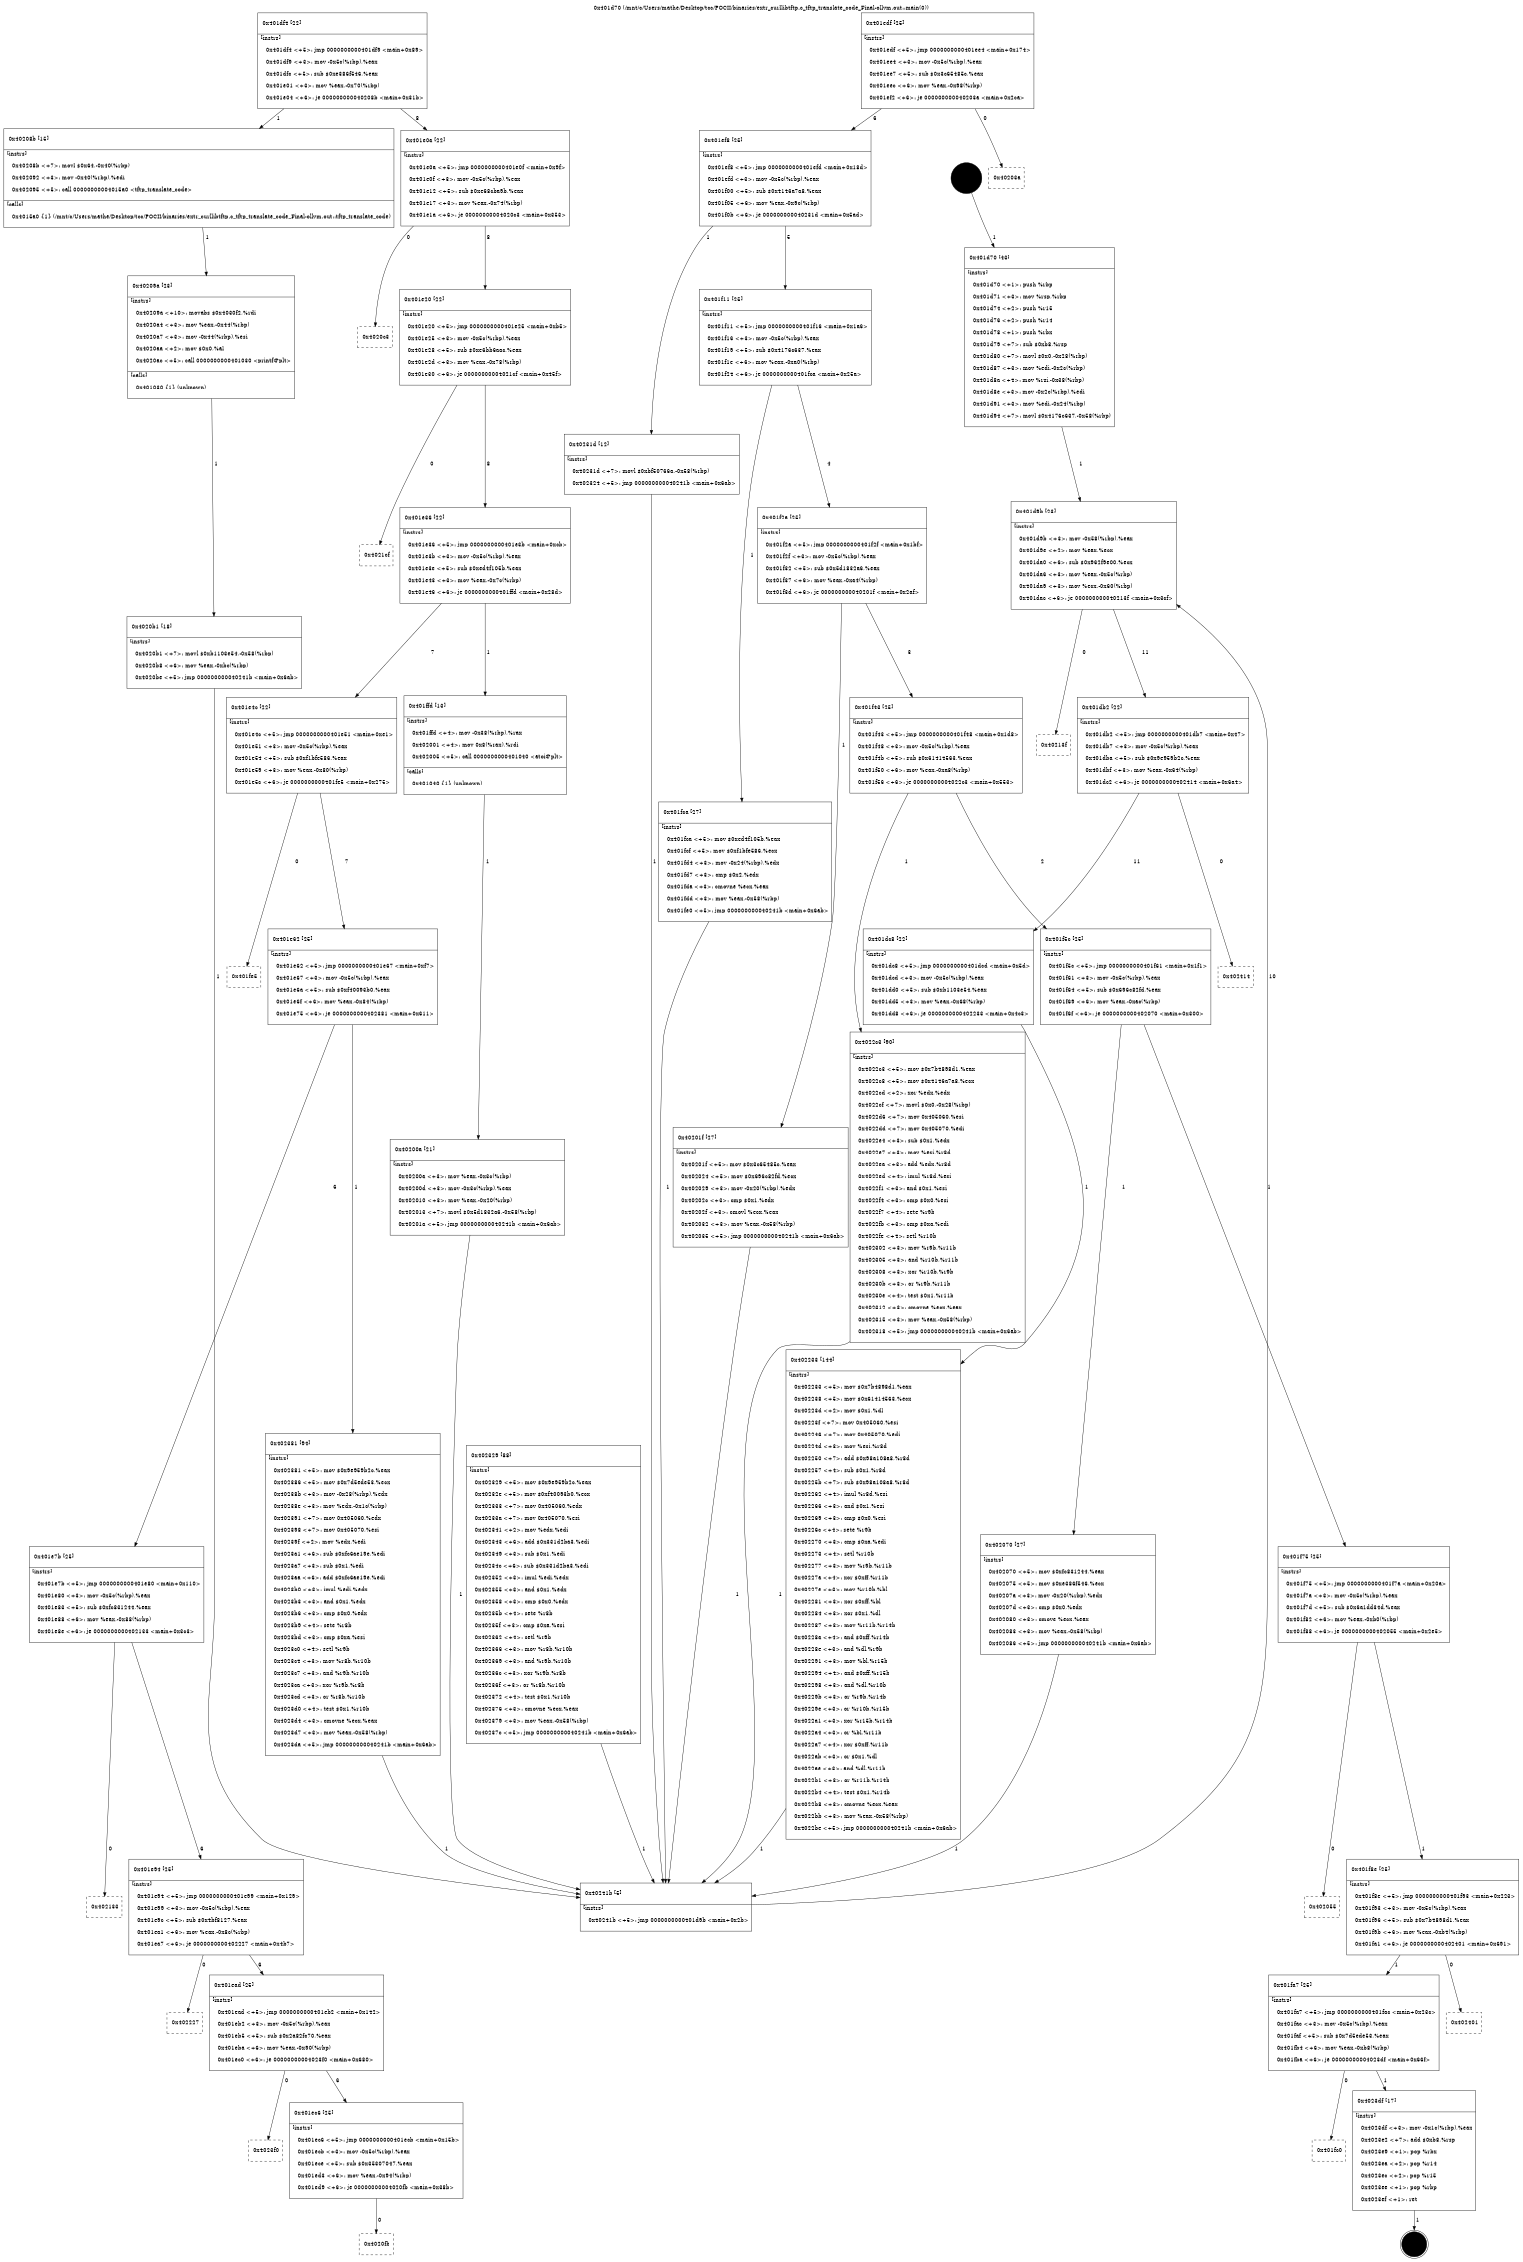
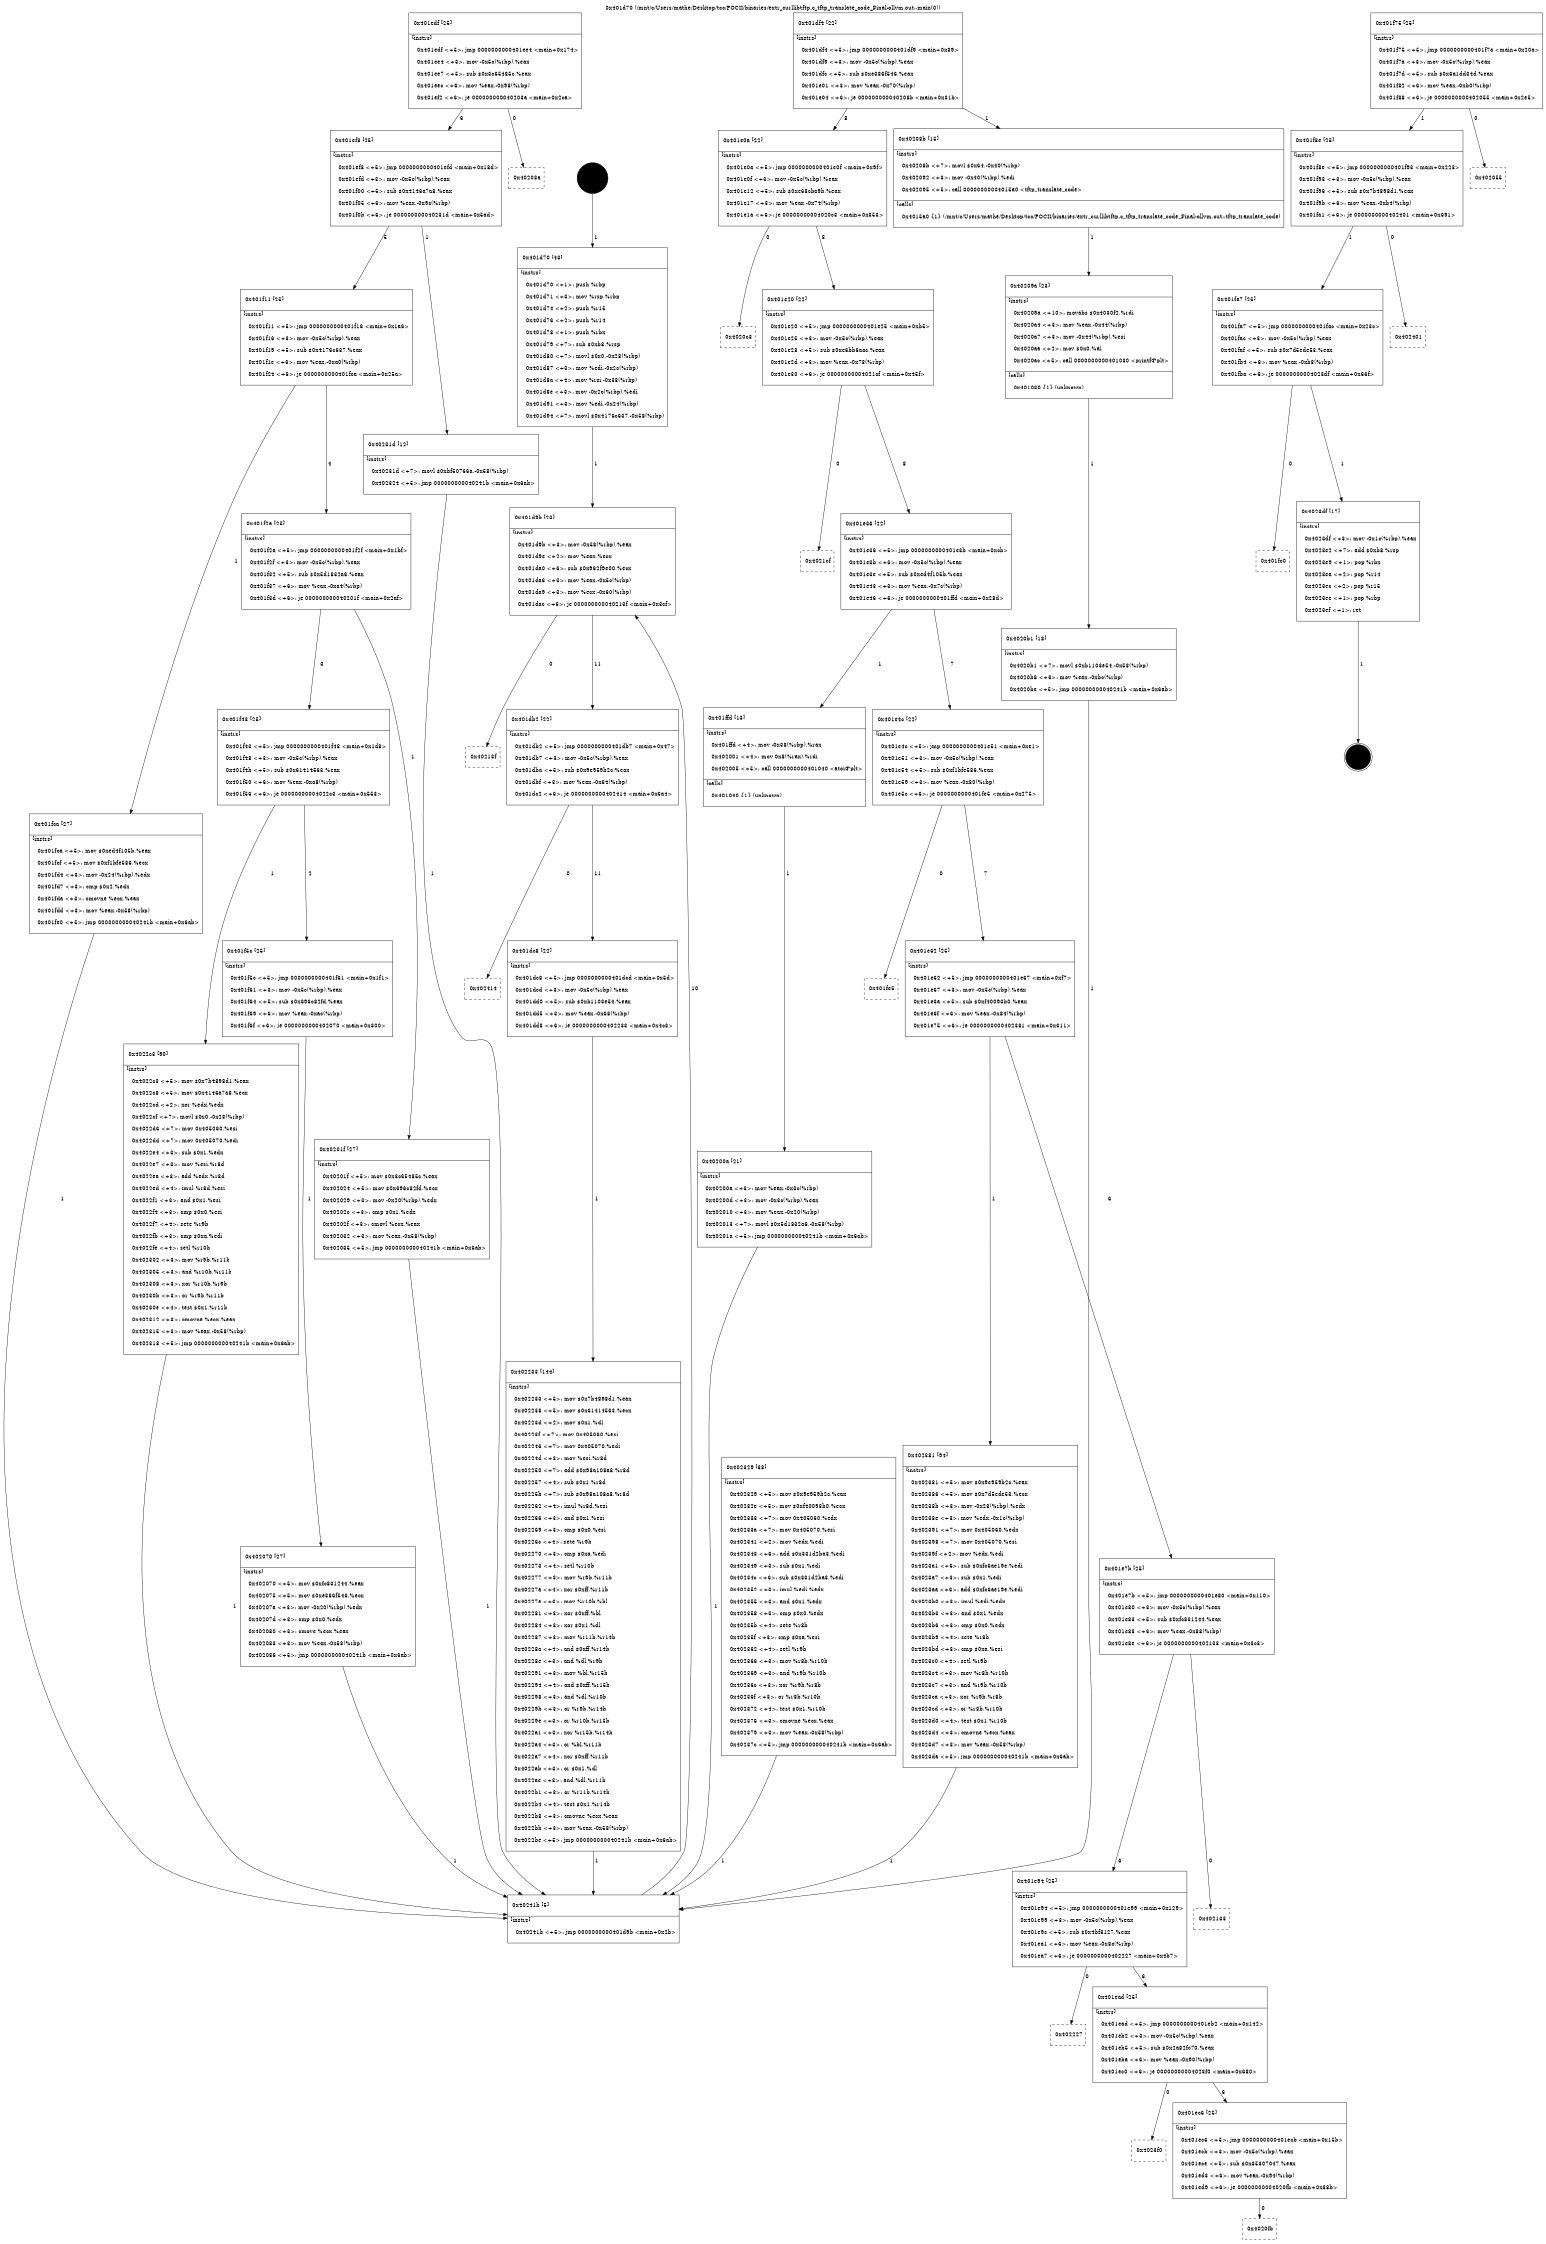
edge "0x401f5c [25]" -> "0x401f75 [25]": removed, label "1"
